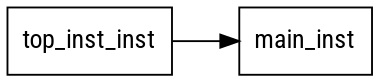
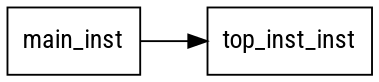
edge "top_inst_inst" -> "main_inst": reversed
